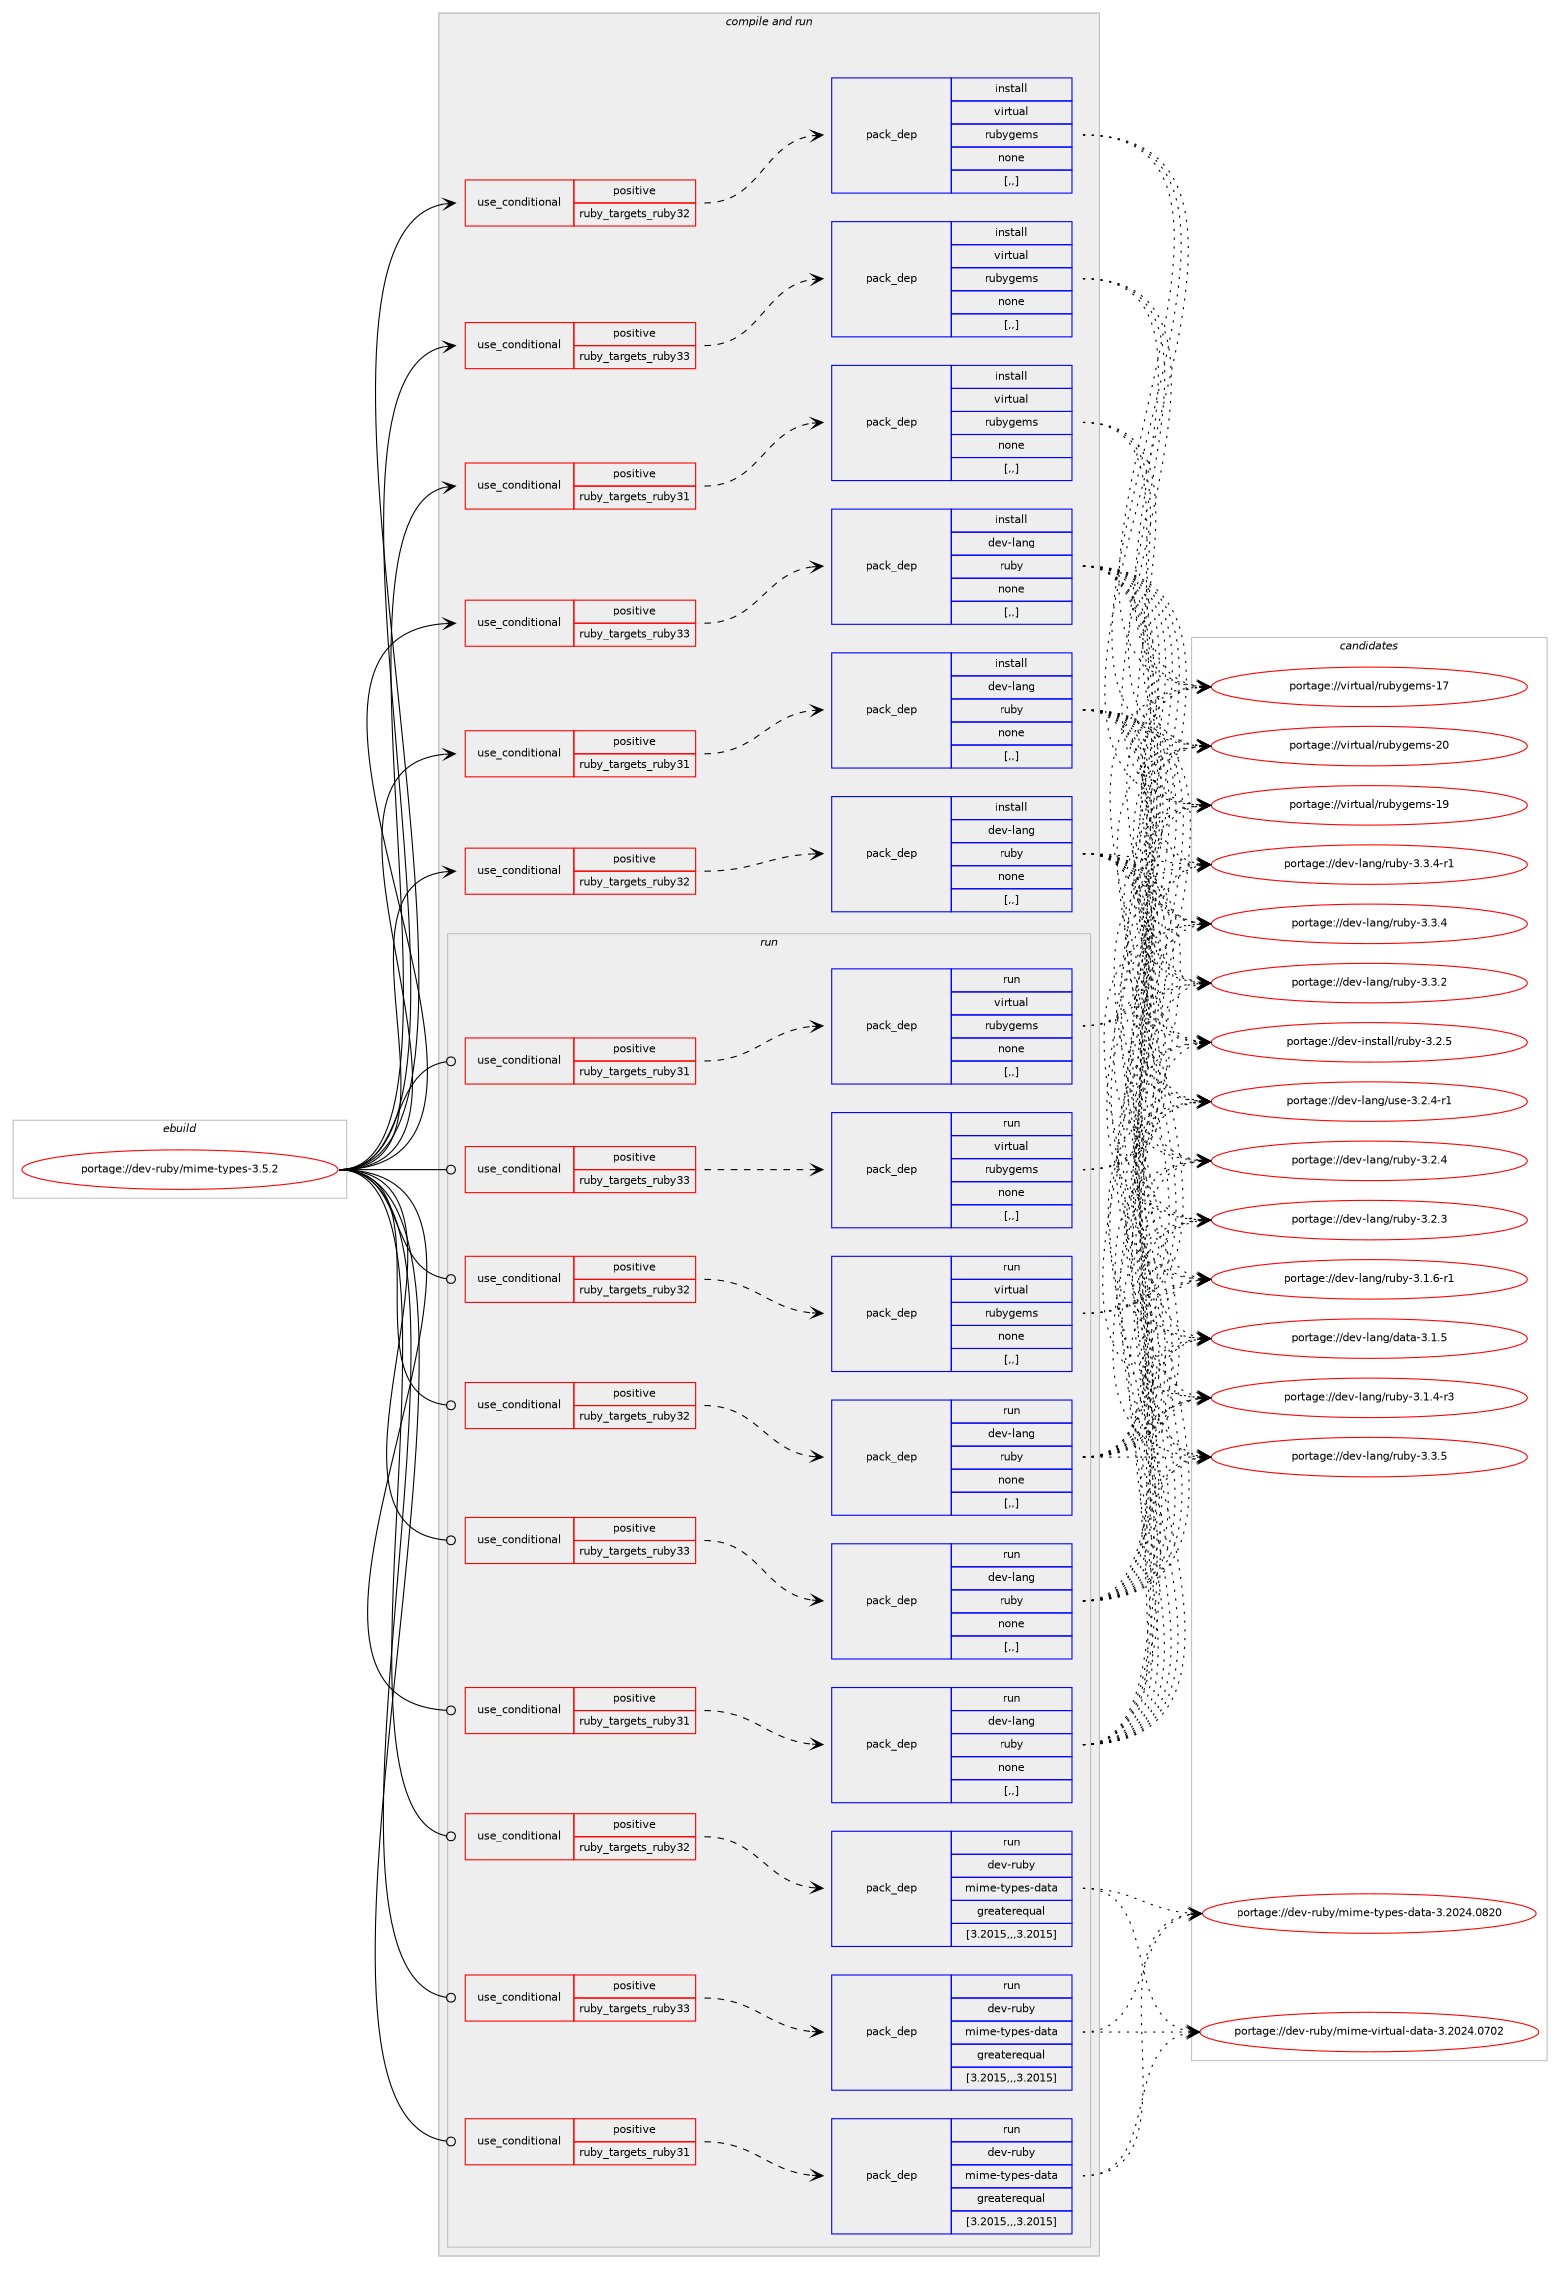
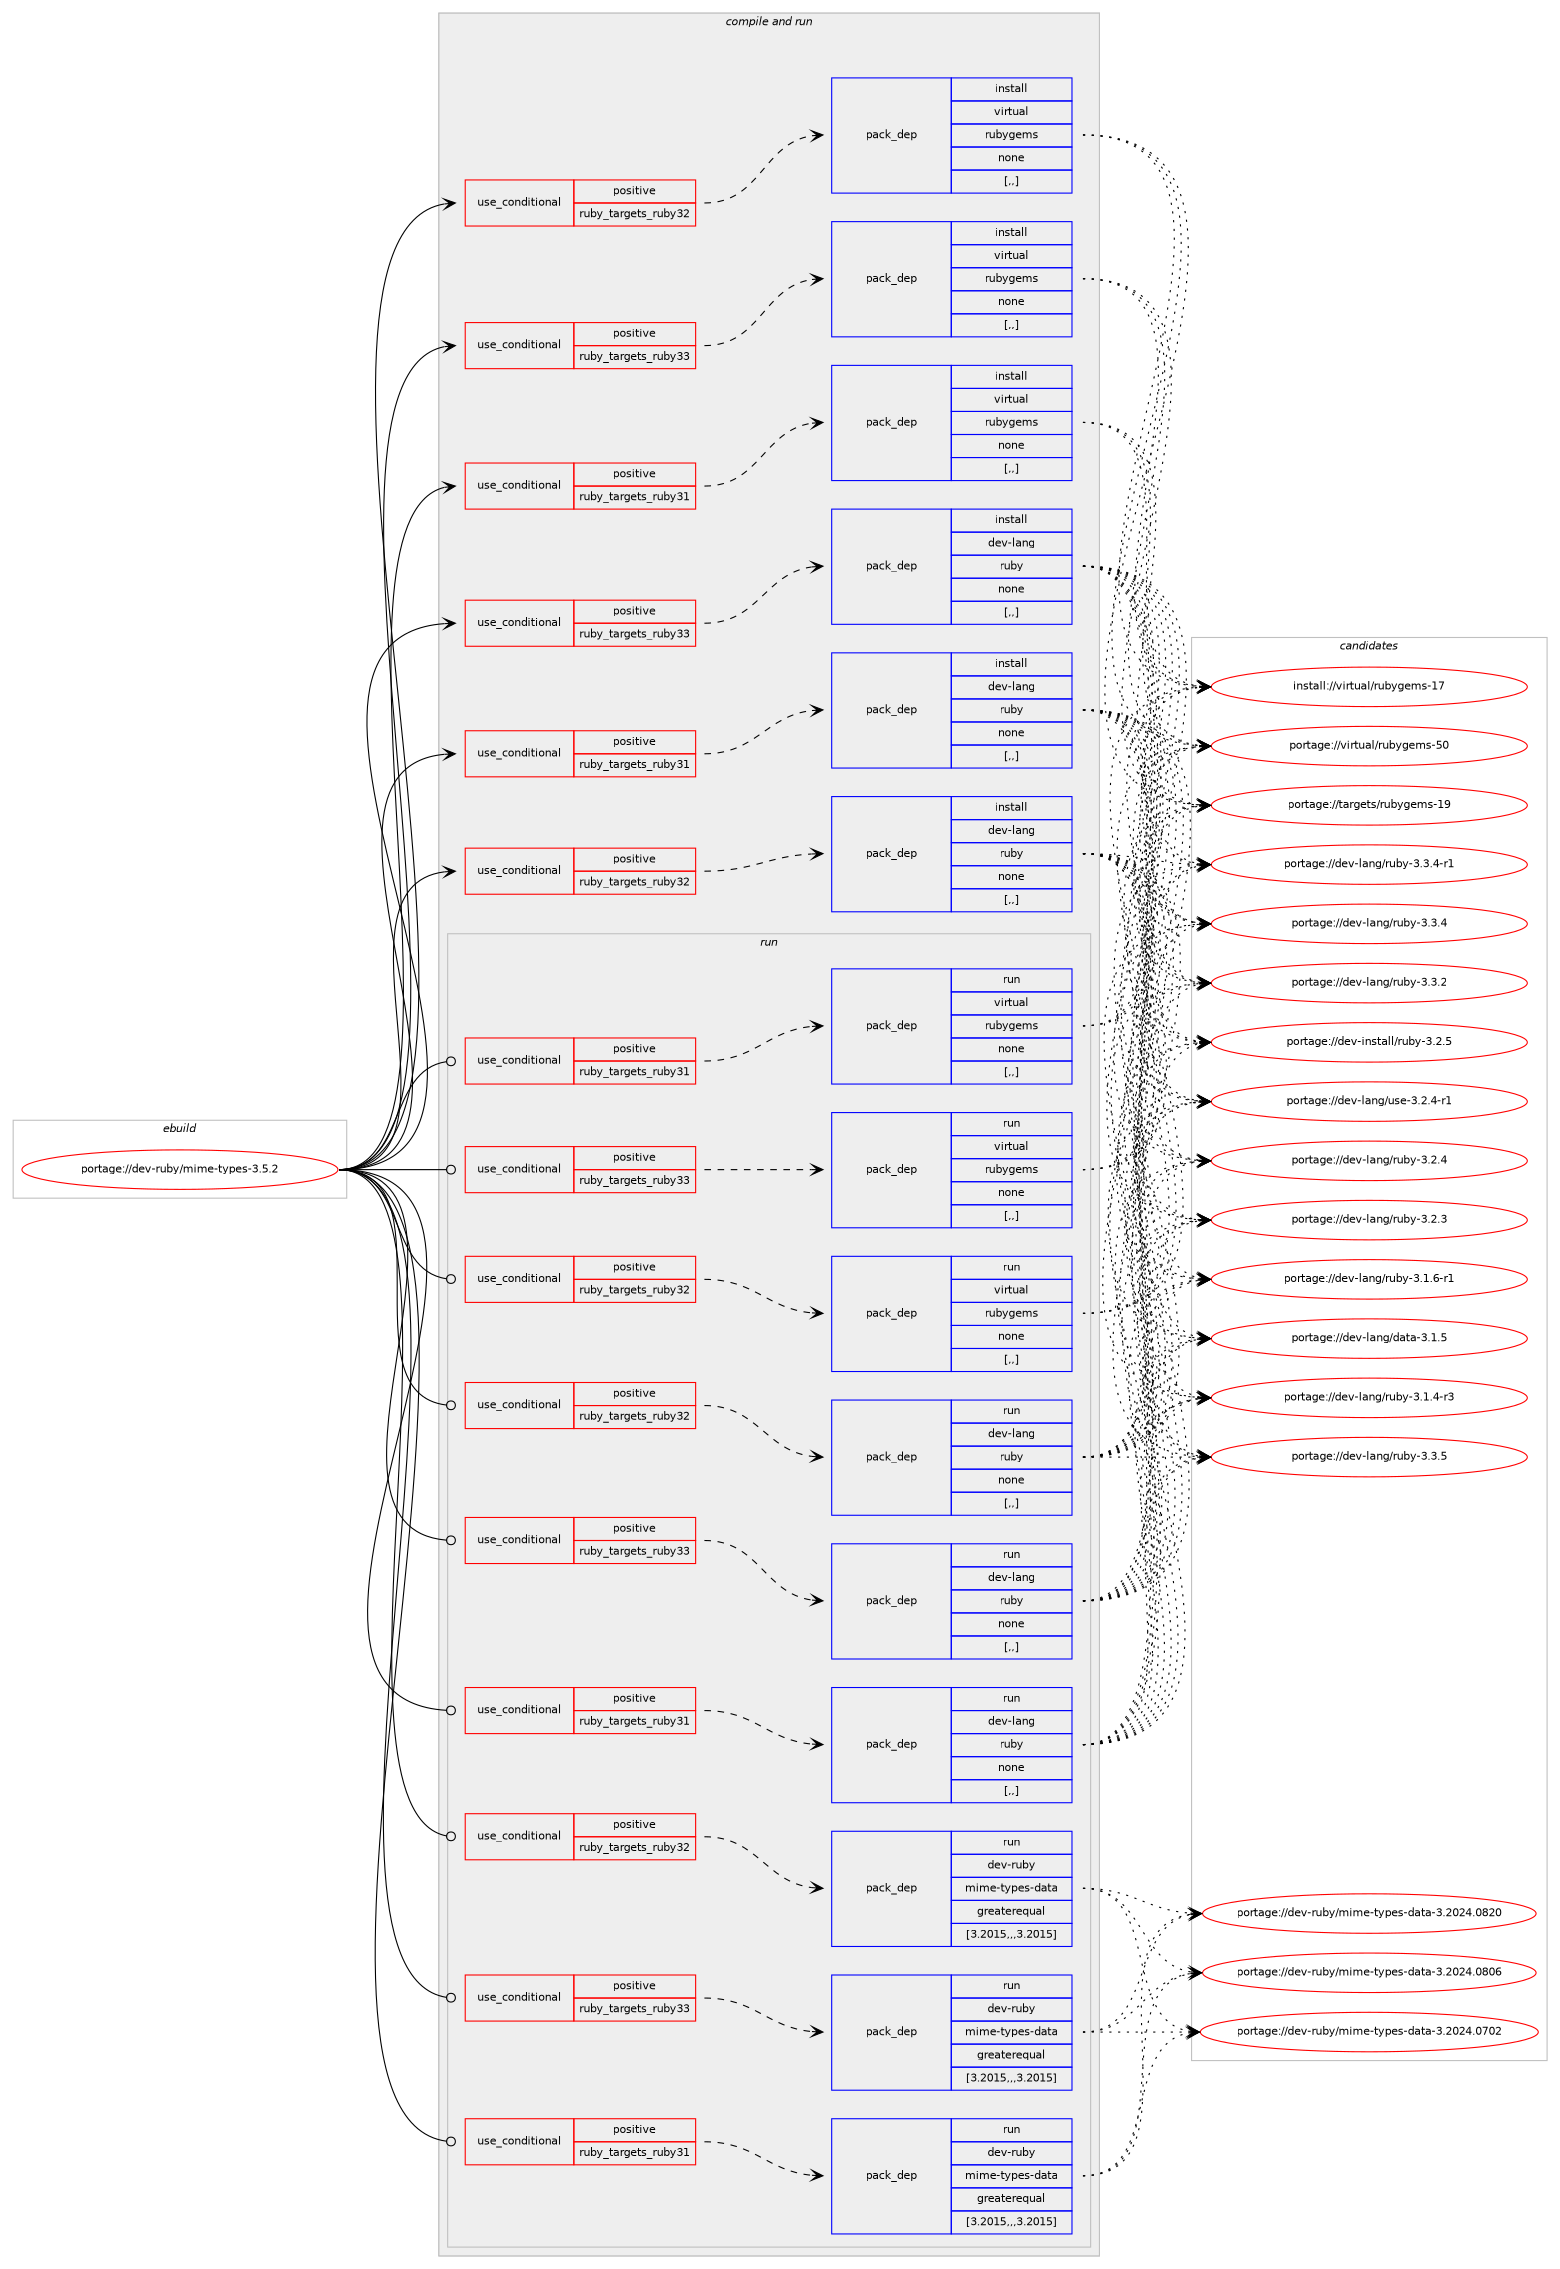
node "portage://virtual/rubygems-17": label "portage://virtual/rubygems-17" -> "install://virtual/rubygems-17"
node "portage://virtual/rubygems-20": label "portage://virtual/rubygems-20" -> "portage://virtual/rubygems-50"
node "portage://virtual/rubygems-19": label "portage://virtual/rubygems-19" -> "portage://targets/rubygems-19"
node "portage://dev-ruby/mime-types-data-3.2024.0806": added
node "portage://dev-ruby/mime-virtual-data-3.2024.0702": label "portage://dev-ruby/mime-virtual-data-3.2024.0702" -> "portage://dev-ruby/mime-types-data-3.2024.0702"
